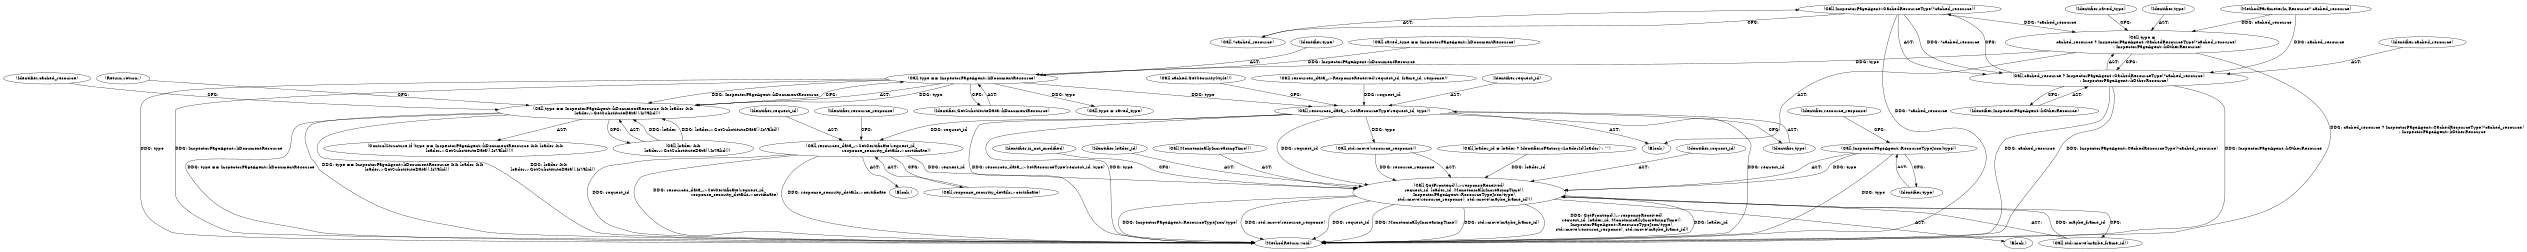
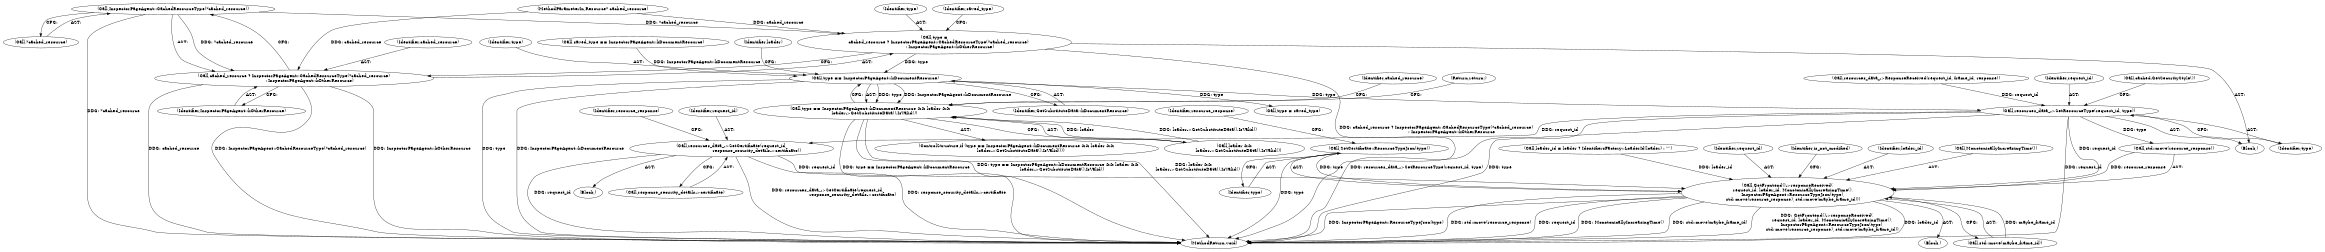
node "(Identifier,loader)": added
node "(Call,InspectorPageAgent::ResourceTypeJson(type))": label "(Call,InspectorPageAgent::ResourceTypeJson(type))" -> "(Call,SetCertificate::ResourceTypeJson(type))"
